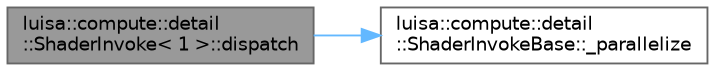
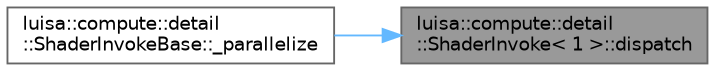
edge "luisa::compute::detail ::ShaderInvoke< 1 >::dispatch" -> "luisa::compute::detail ::ShaderInvokeBase::_parallelize": reversed
